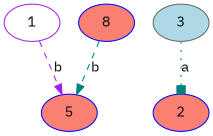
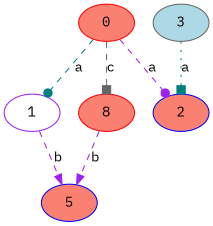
node "0": added
node "8": color blue -> red
edge "8" -> "5": color teal -> purple
